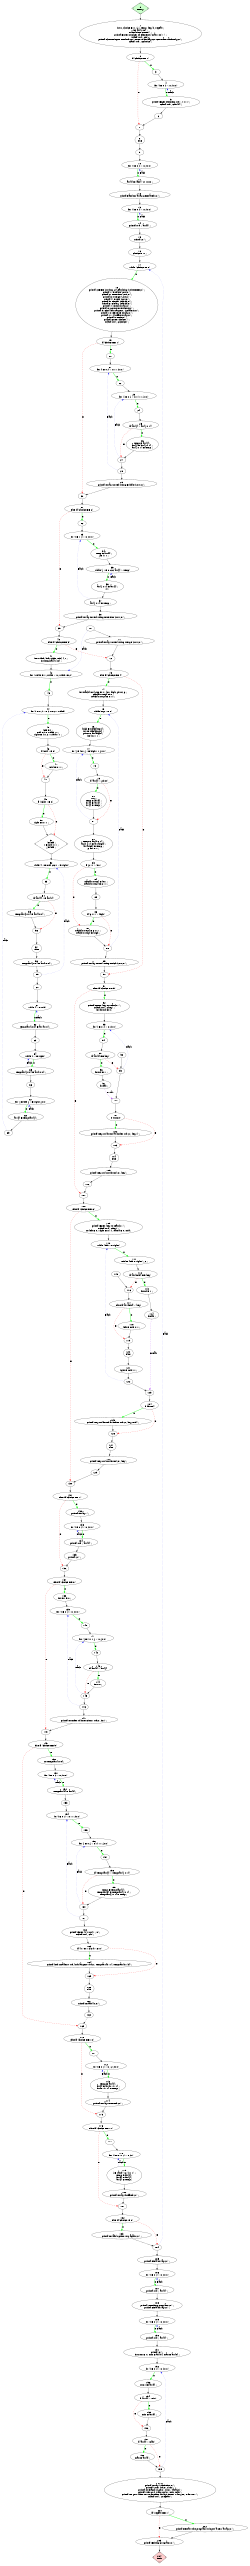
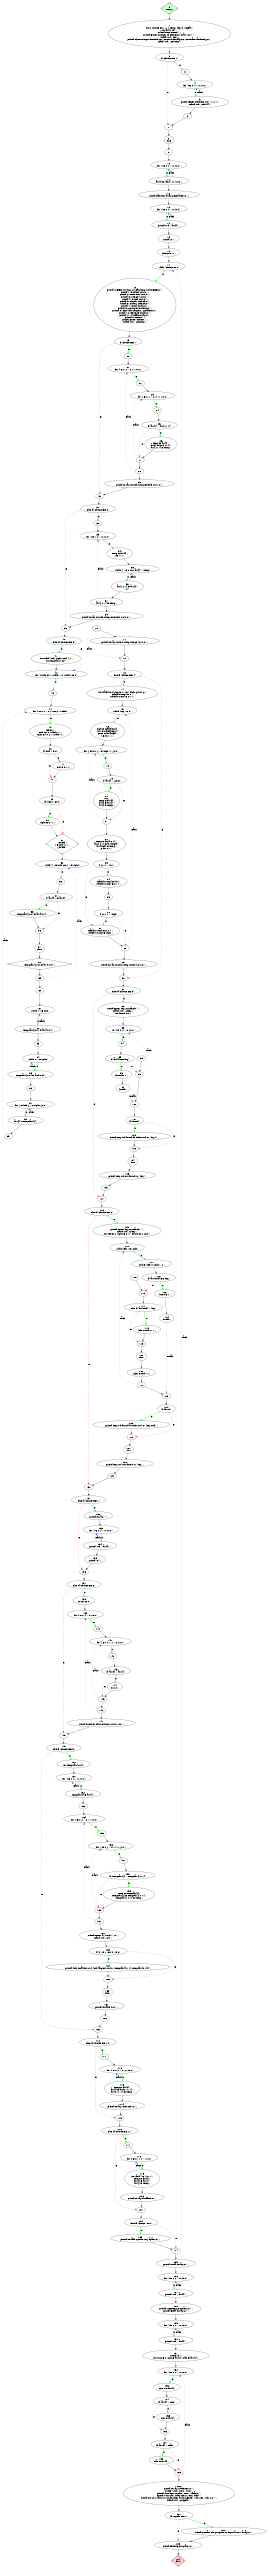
node "58 temp_arr[j++] = arr[r++] ;": shape ellipse -> Mdiamond
